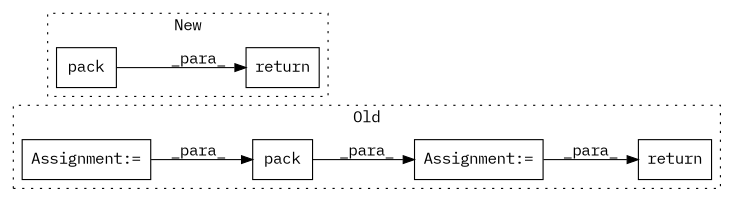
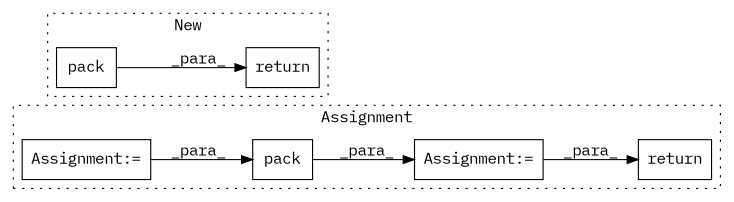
cluster "Old": label "Old" -> "Assignment"
